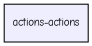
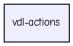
node "actions-actions": label "actions-actions" -> "vdl-actions"
